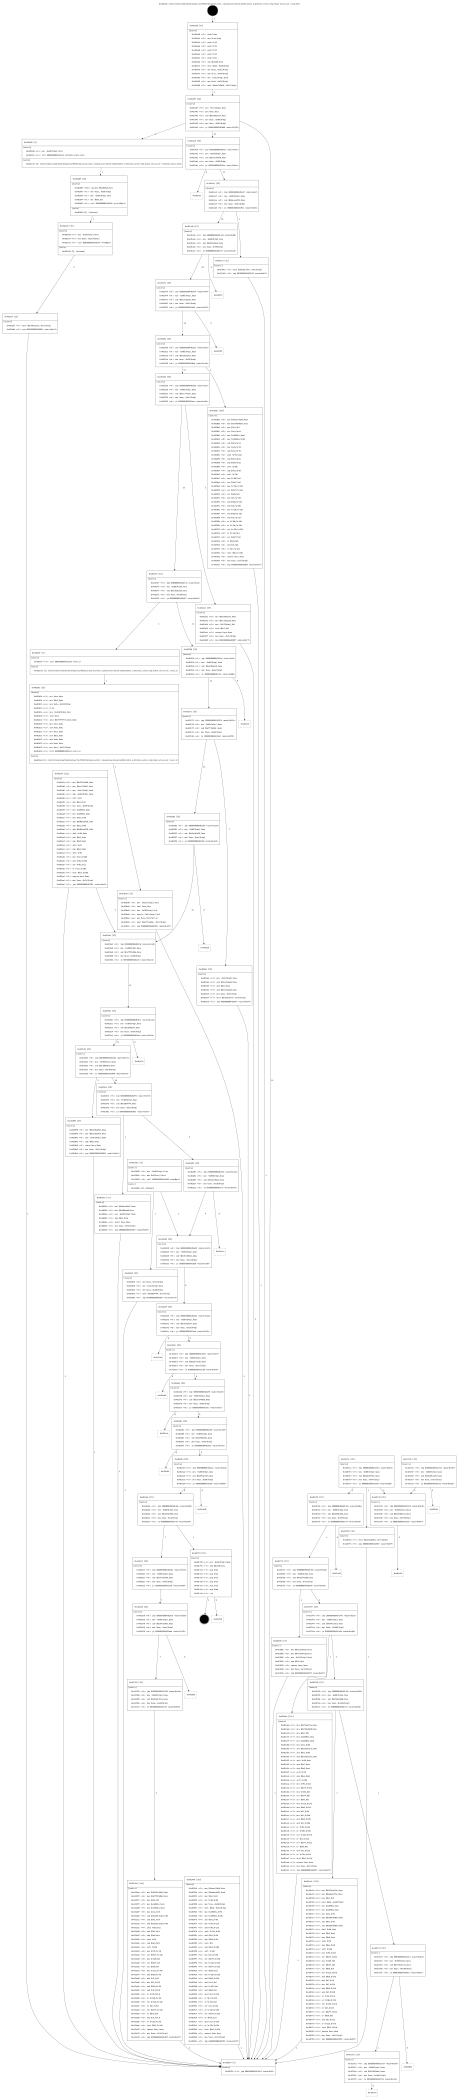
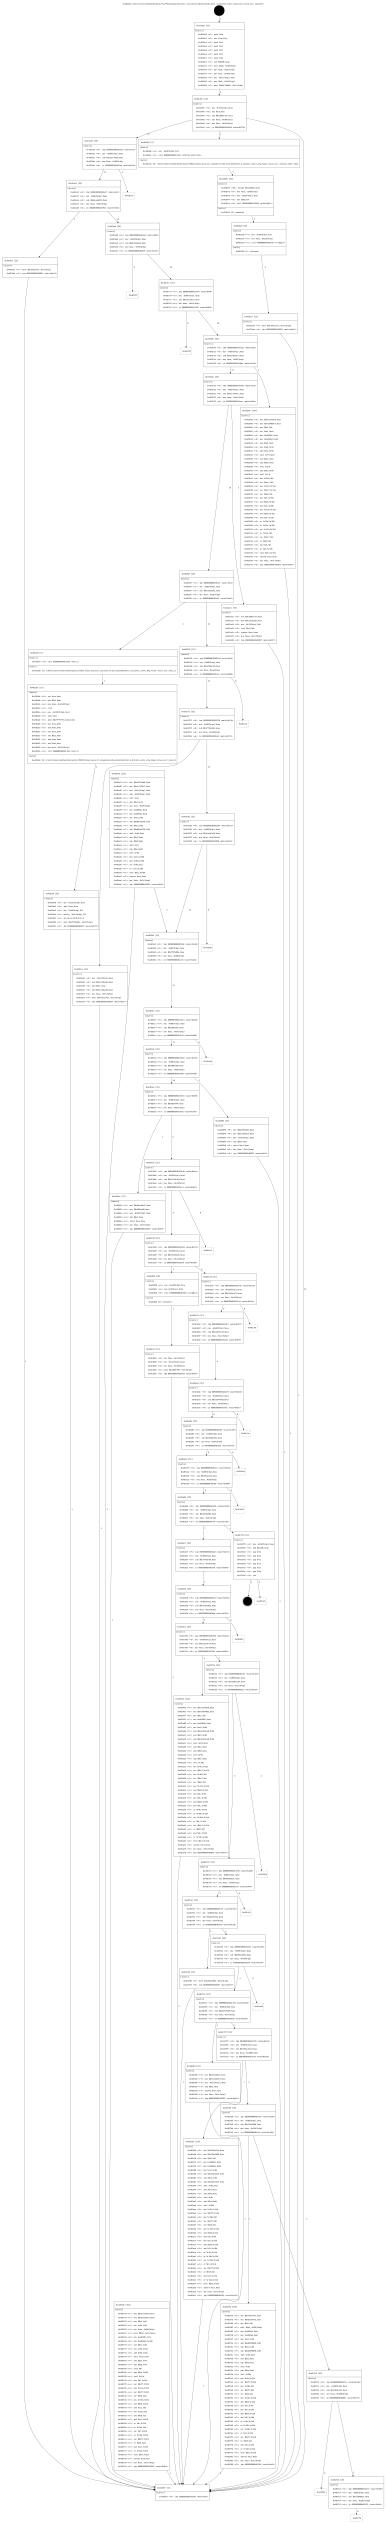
edge "0x401838 [13]" -> "0x401620 [25]": reversed
node "0x401cd0": removed
edge "0x40174c [25]" -> "0x401733 [25]": reversed
edge "0x401701 [25]" -> "0x40171a [25]": added, label "5"
